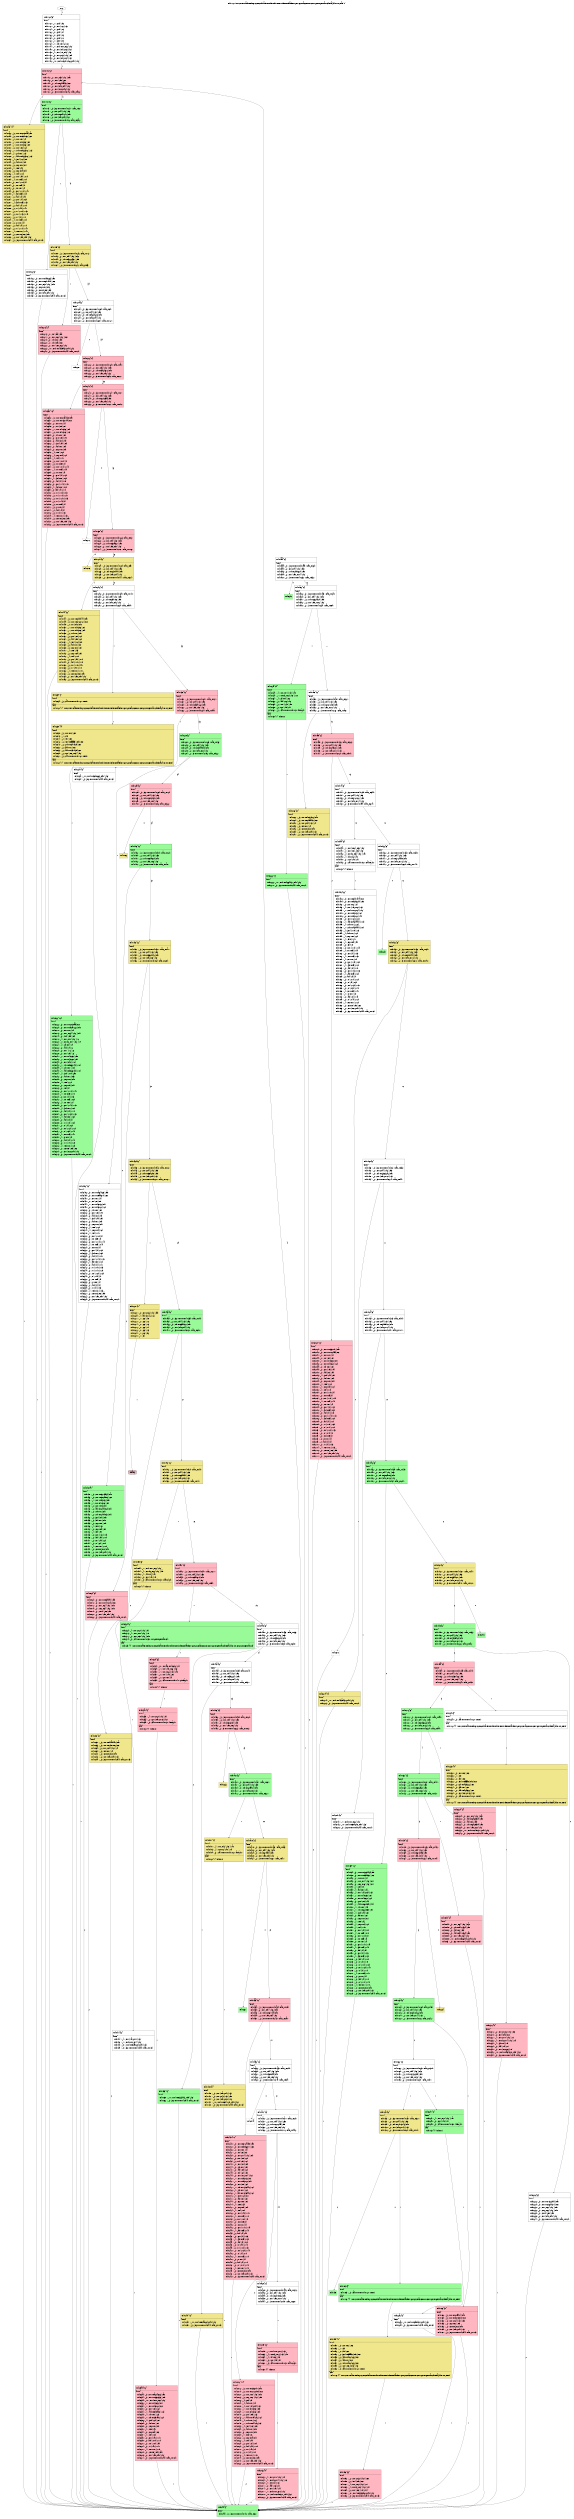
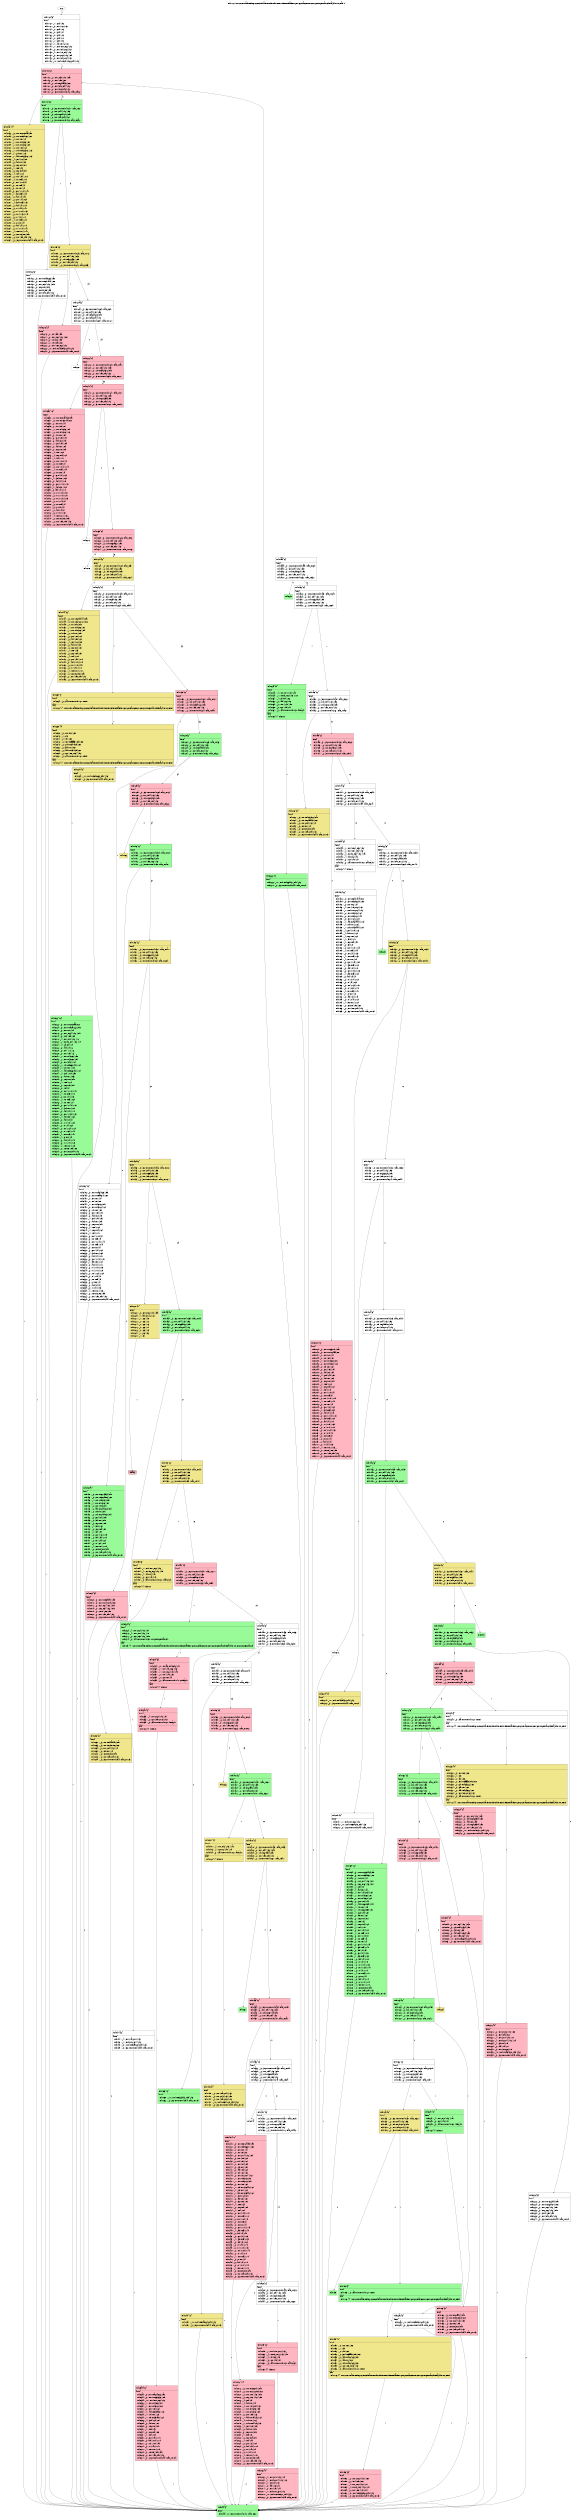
node "0x4027e2": fillcolor khaki -> white
node "0x40231a [15]": fillcolor white -> khaki
